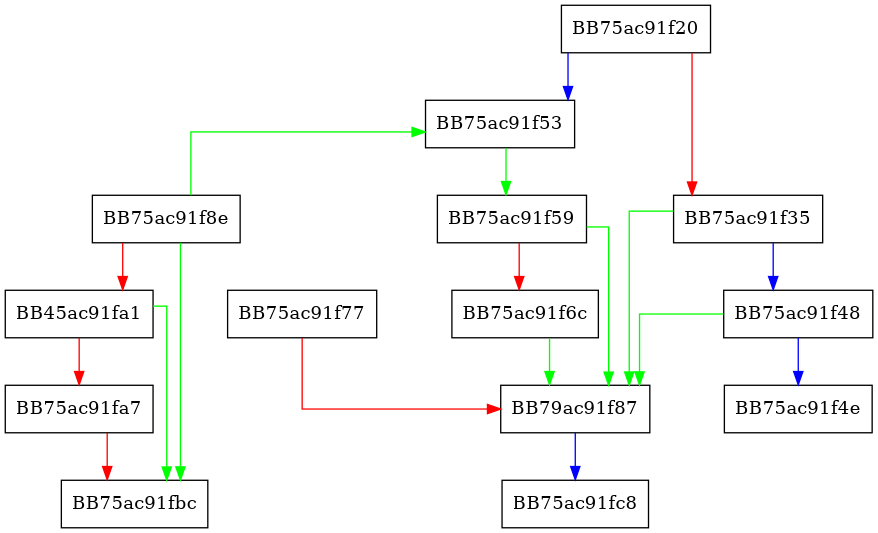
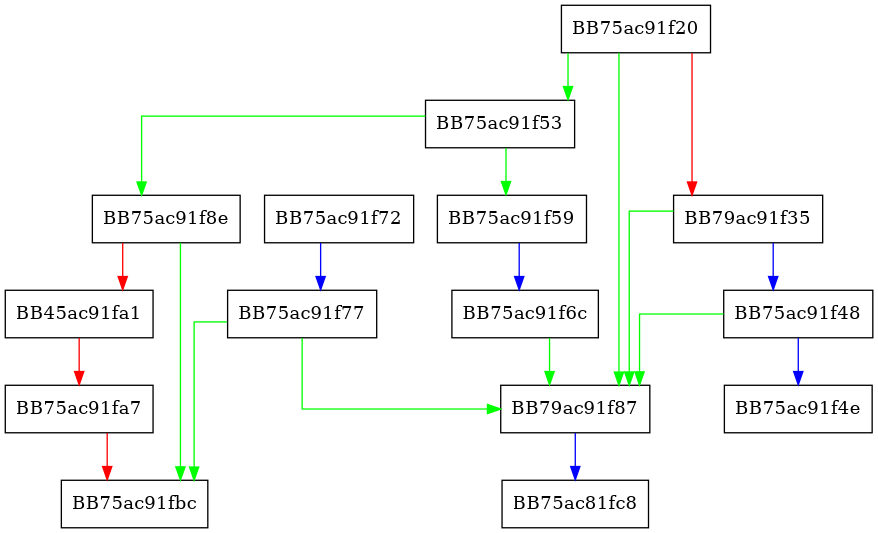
edge "BB75ac91f20" -> "BB75ac91f53": color blue -> green
edge "BB75ac91f8e" -> "BB75ac91f53": reversed
node "BB75ac91f72": added
node "BB75ac91f35": label "BB75ac91f35" -> "BB79ac91f35"
edge "BB75ac91f59" -> "BB75ac91f6c": color red -> blue
edge "BB75ac91f59" -> "BB79ac91f87": now "BB75ac91f20" -> "BB79ac91f87"
edge "BB45ac91fa1" -> "BB75ac91fbc": now "BB75ac91f77" -> "BB75ac91fbc"
edge "BB75ac91f77" -> "BB79ac91f87": color red -> green
node "BB75ac91fc8": label "BB75ac91fc8" -> "BB75ac81fc8"
